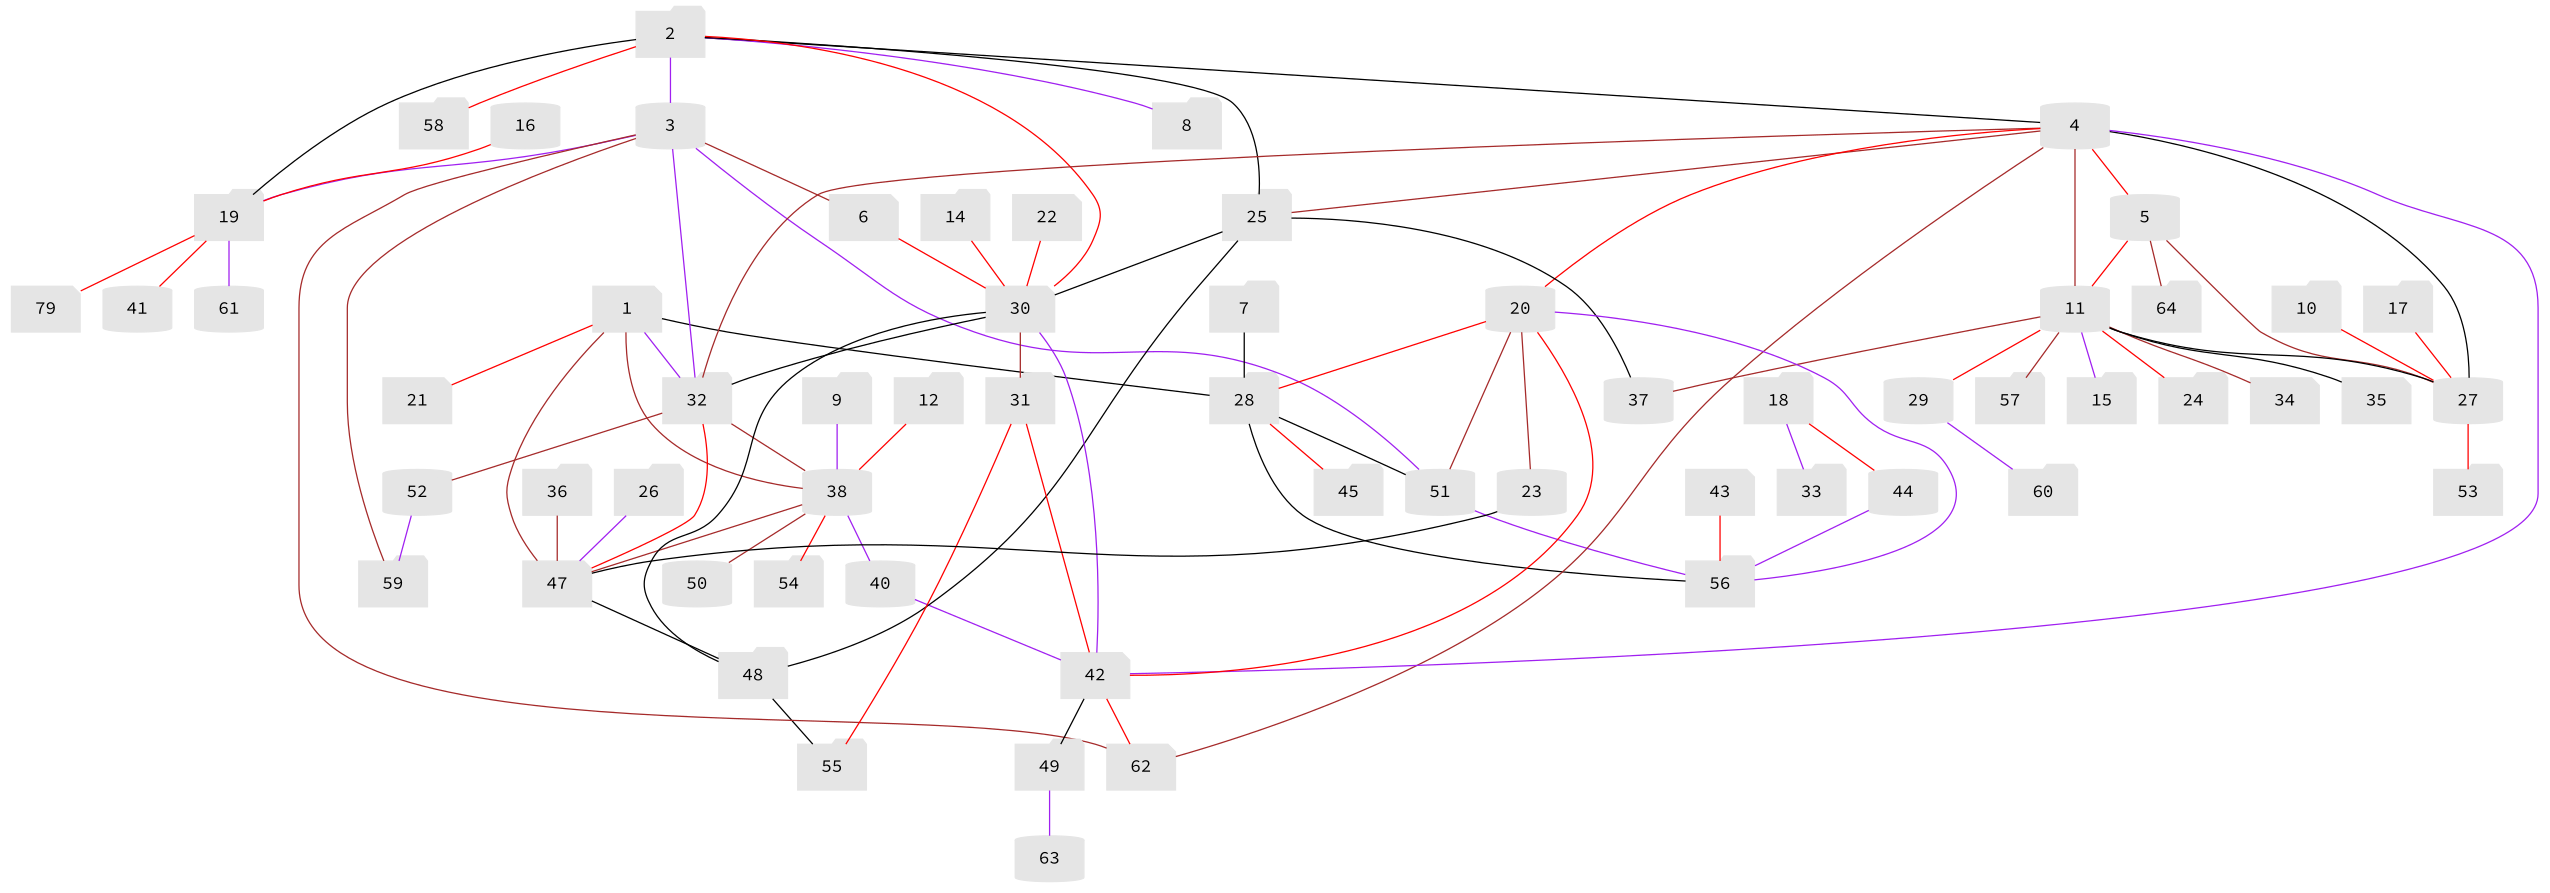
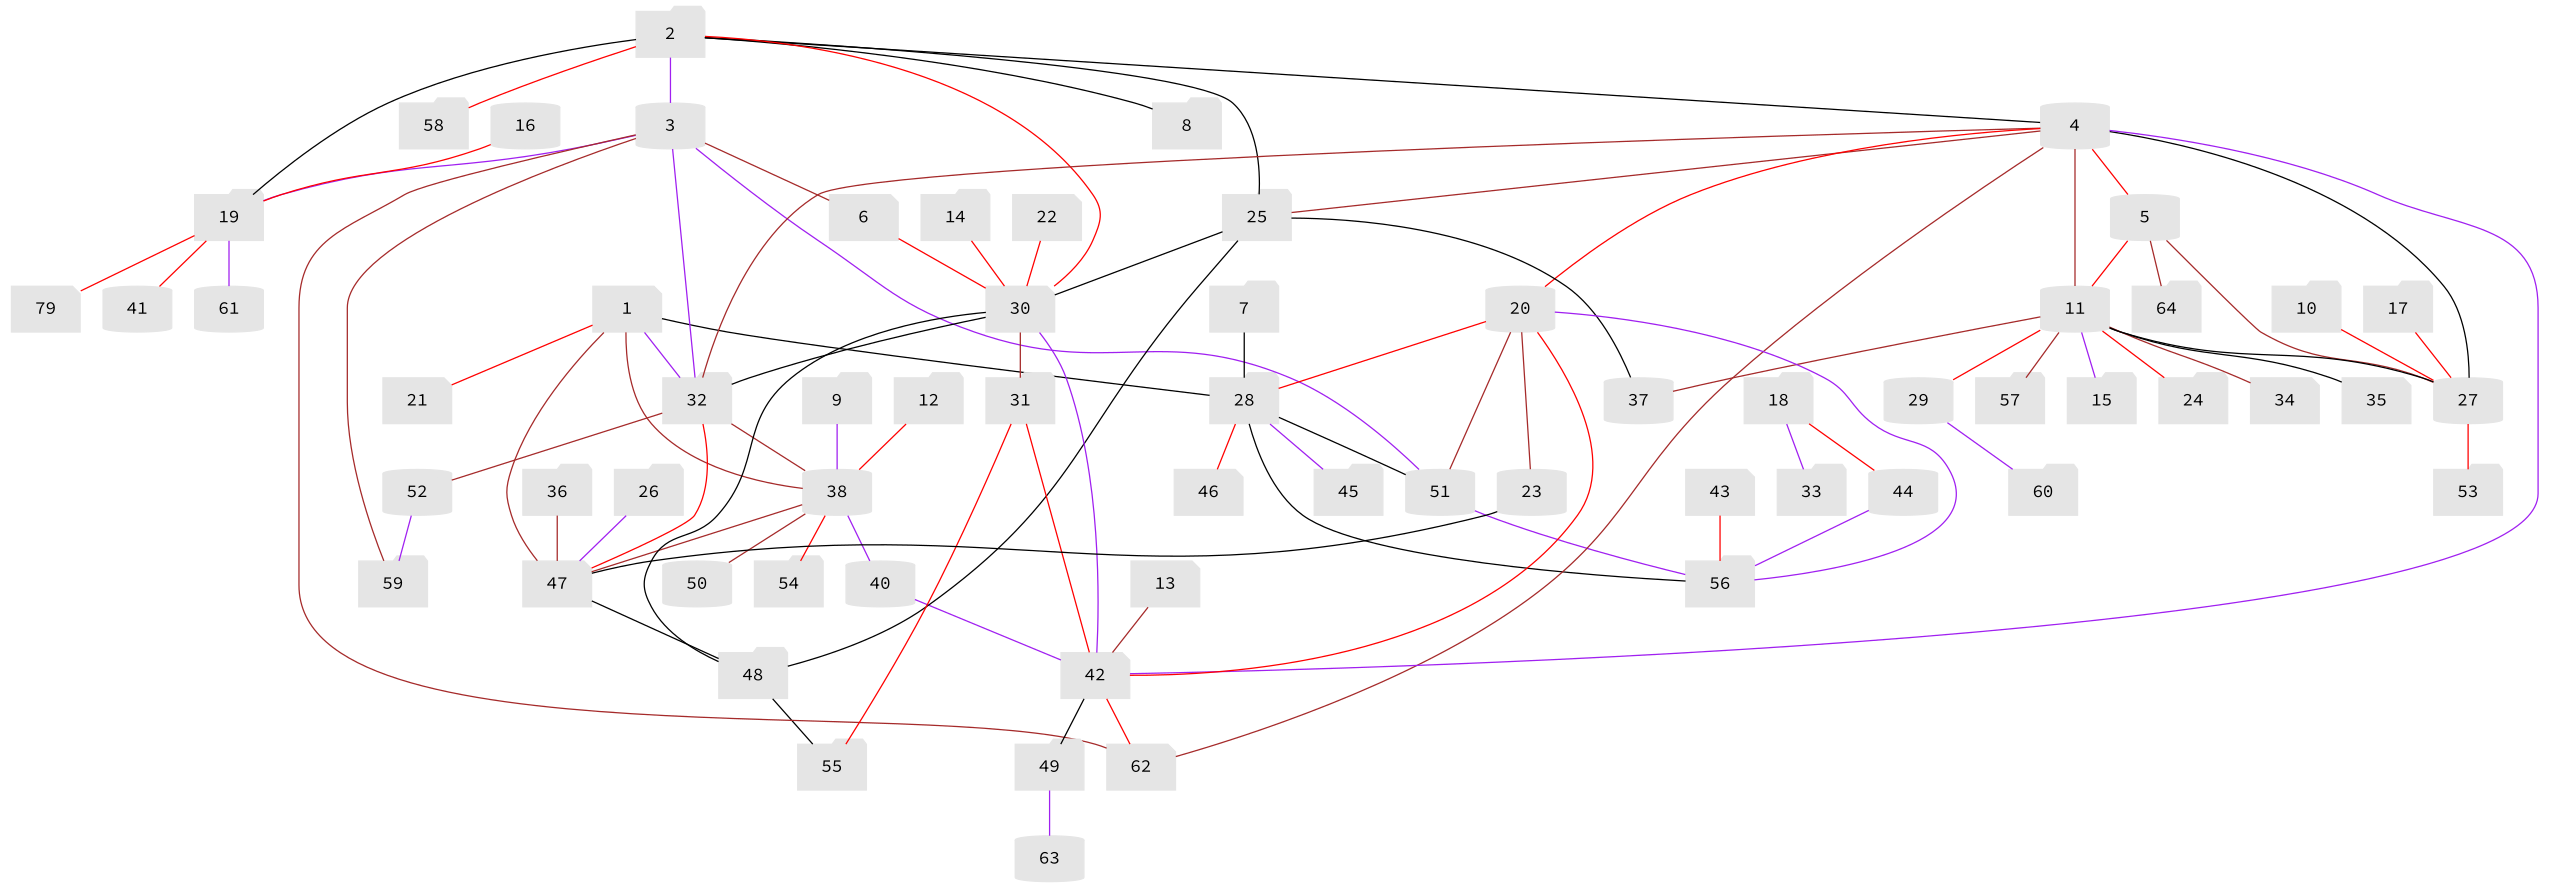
edge "2" -- "8": color purple -> black
edge "28" -- "45": color red -> purple
node "46": added
node "13": added
